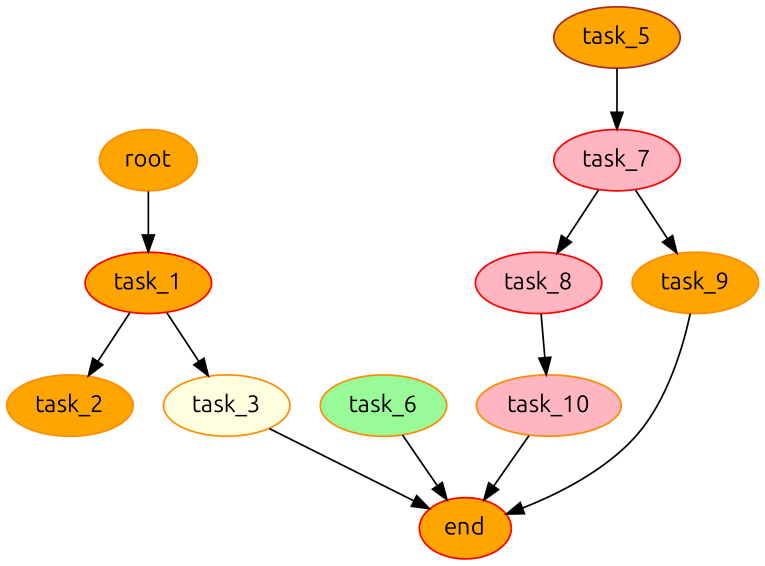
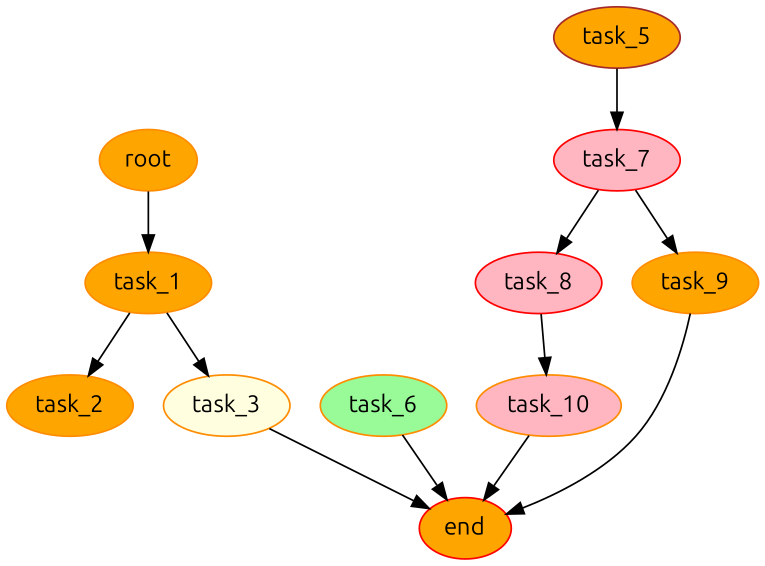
node "task_1": color red -> darkorange
